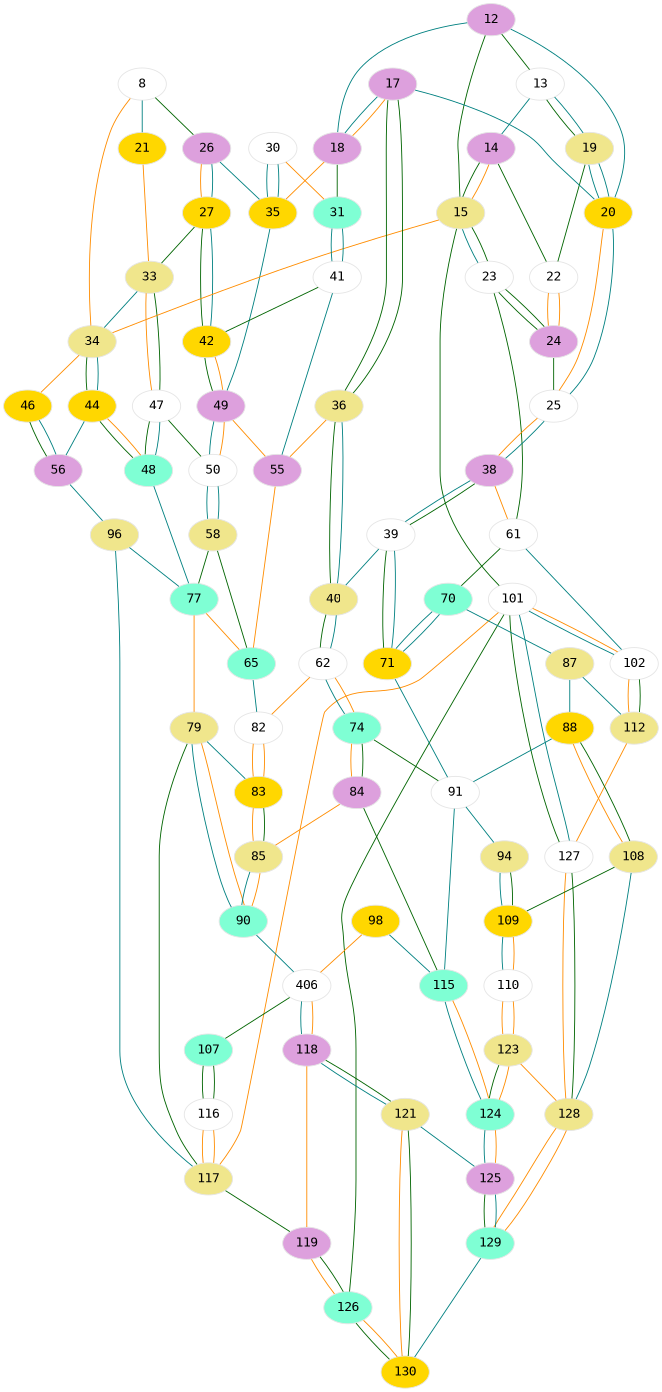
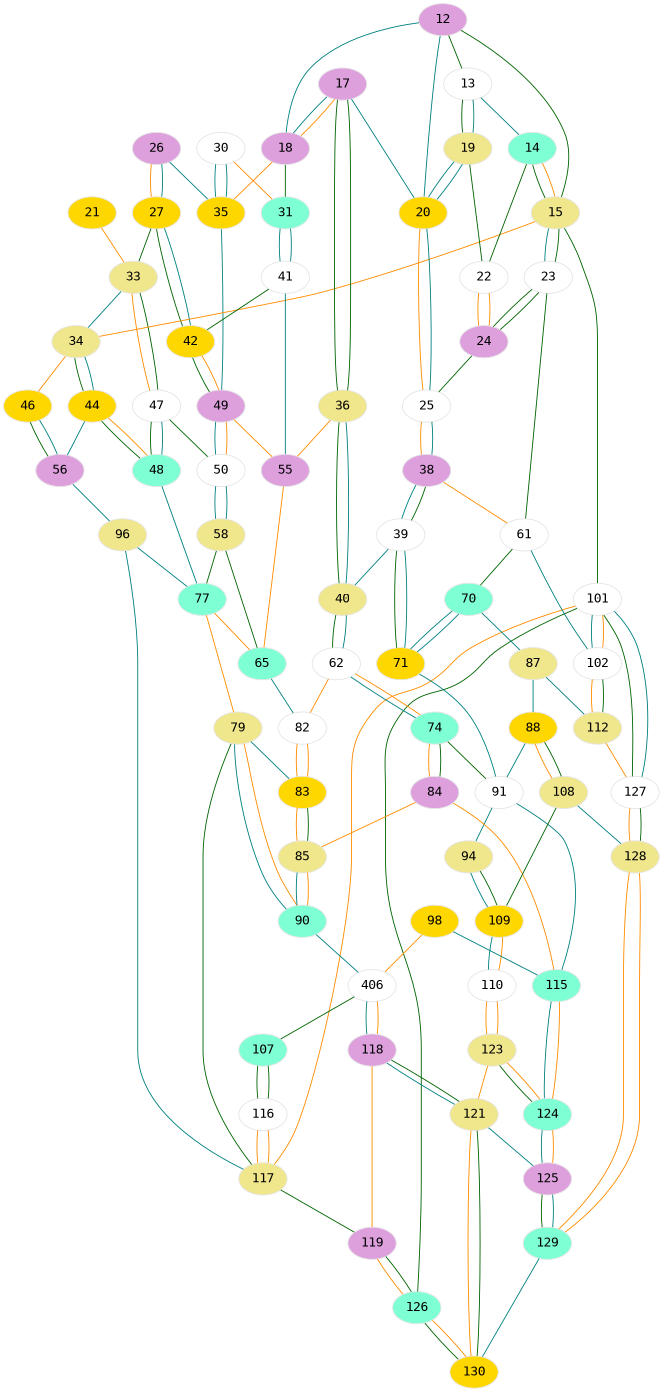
node "8": removed
node "14": fillcolor plum -> aquamarine
edge "84" -- "115": color darkgreen -> darkorange
edge "123" -- "128": now "123" -- "121"
